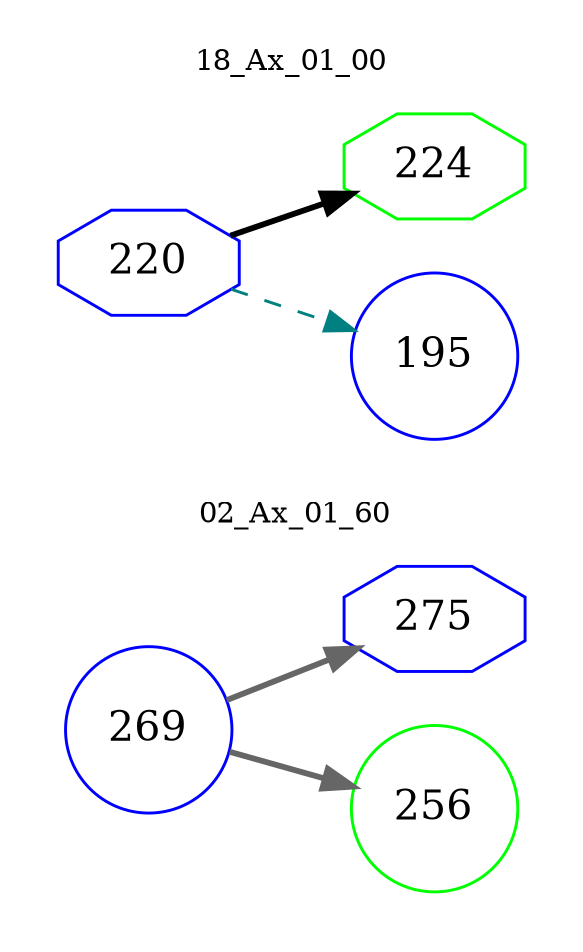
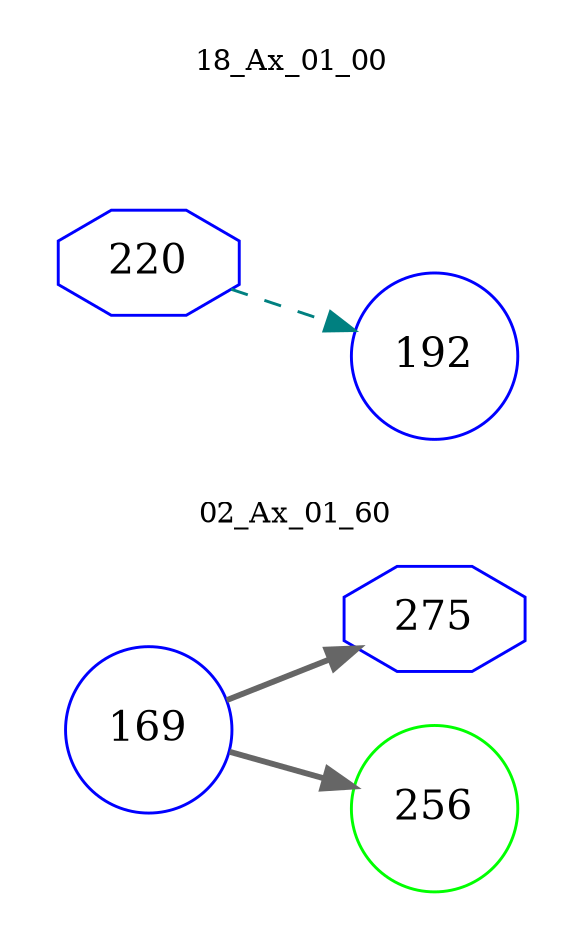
node "224": removed
node "195": label "195" -> "192"
node "269": label "269" -> "169"
